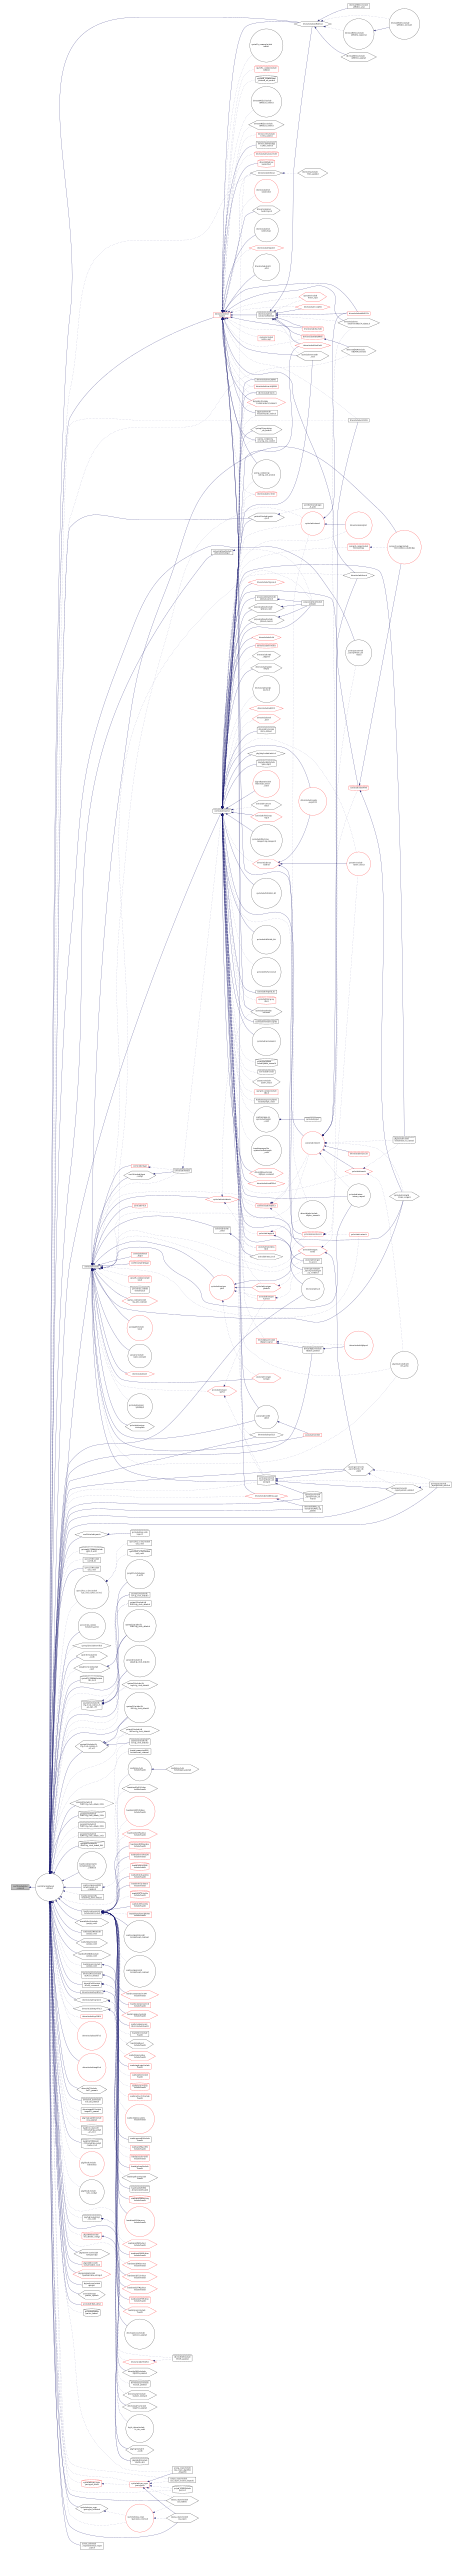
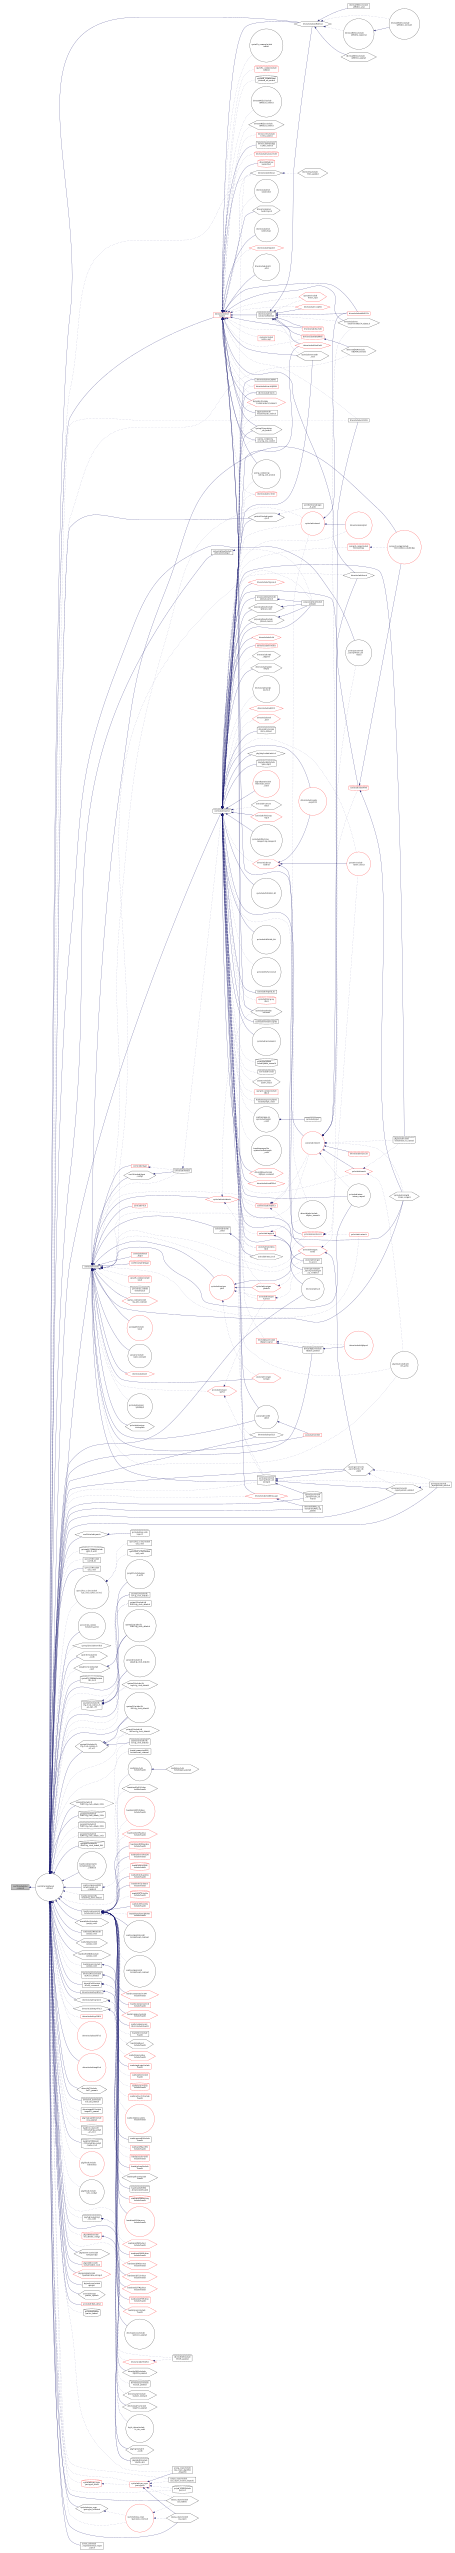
node "drivers/include/net /netdev/eth.h": color red -> black
edge "cpu/esp32/esp-eth/esp _eth_netdev.h" -> "drivers/include/net /netdev.h": added
